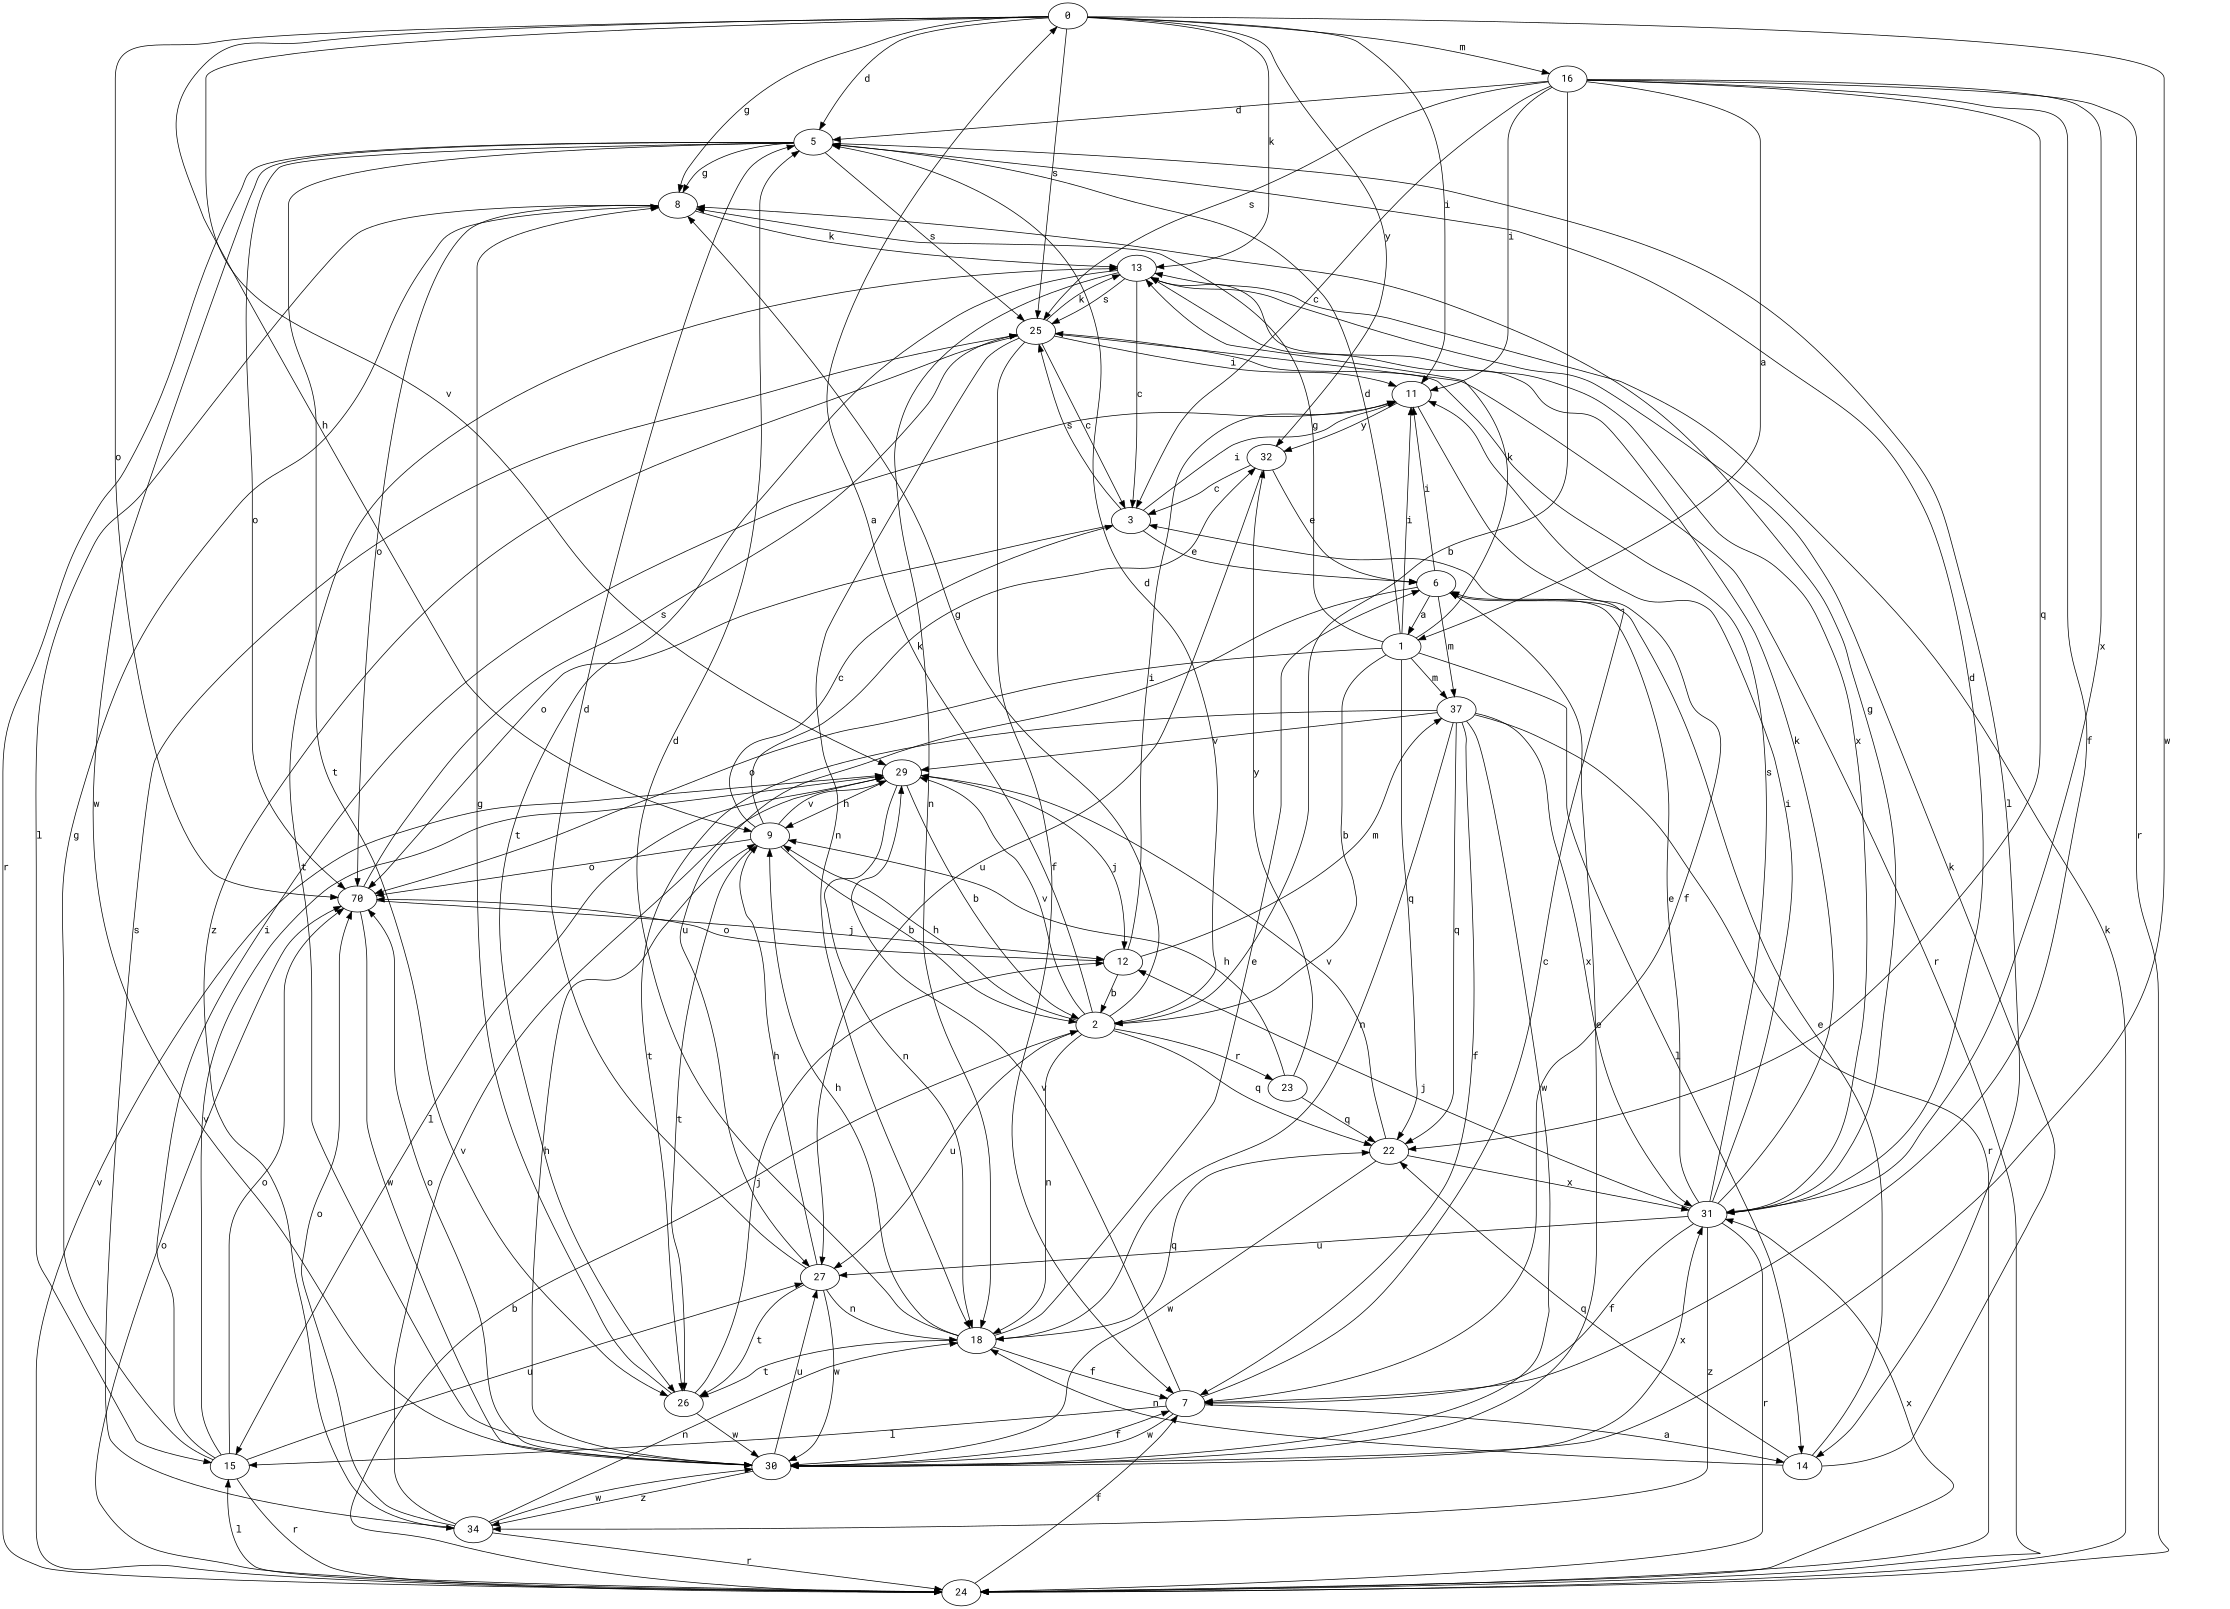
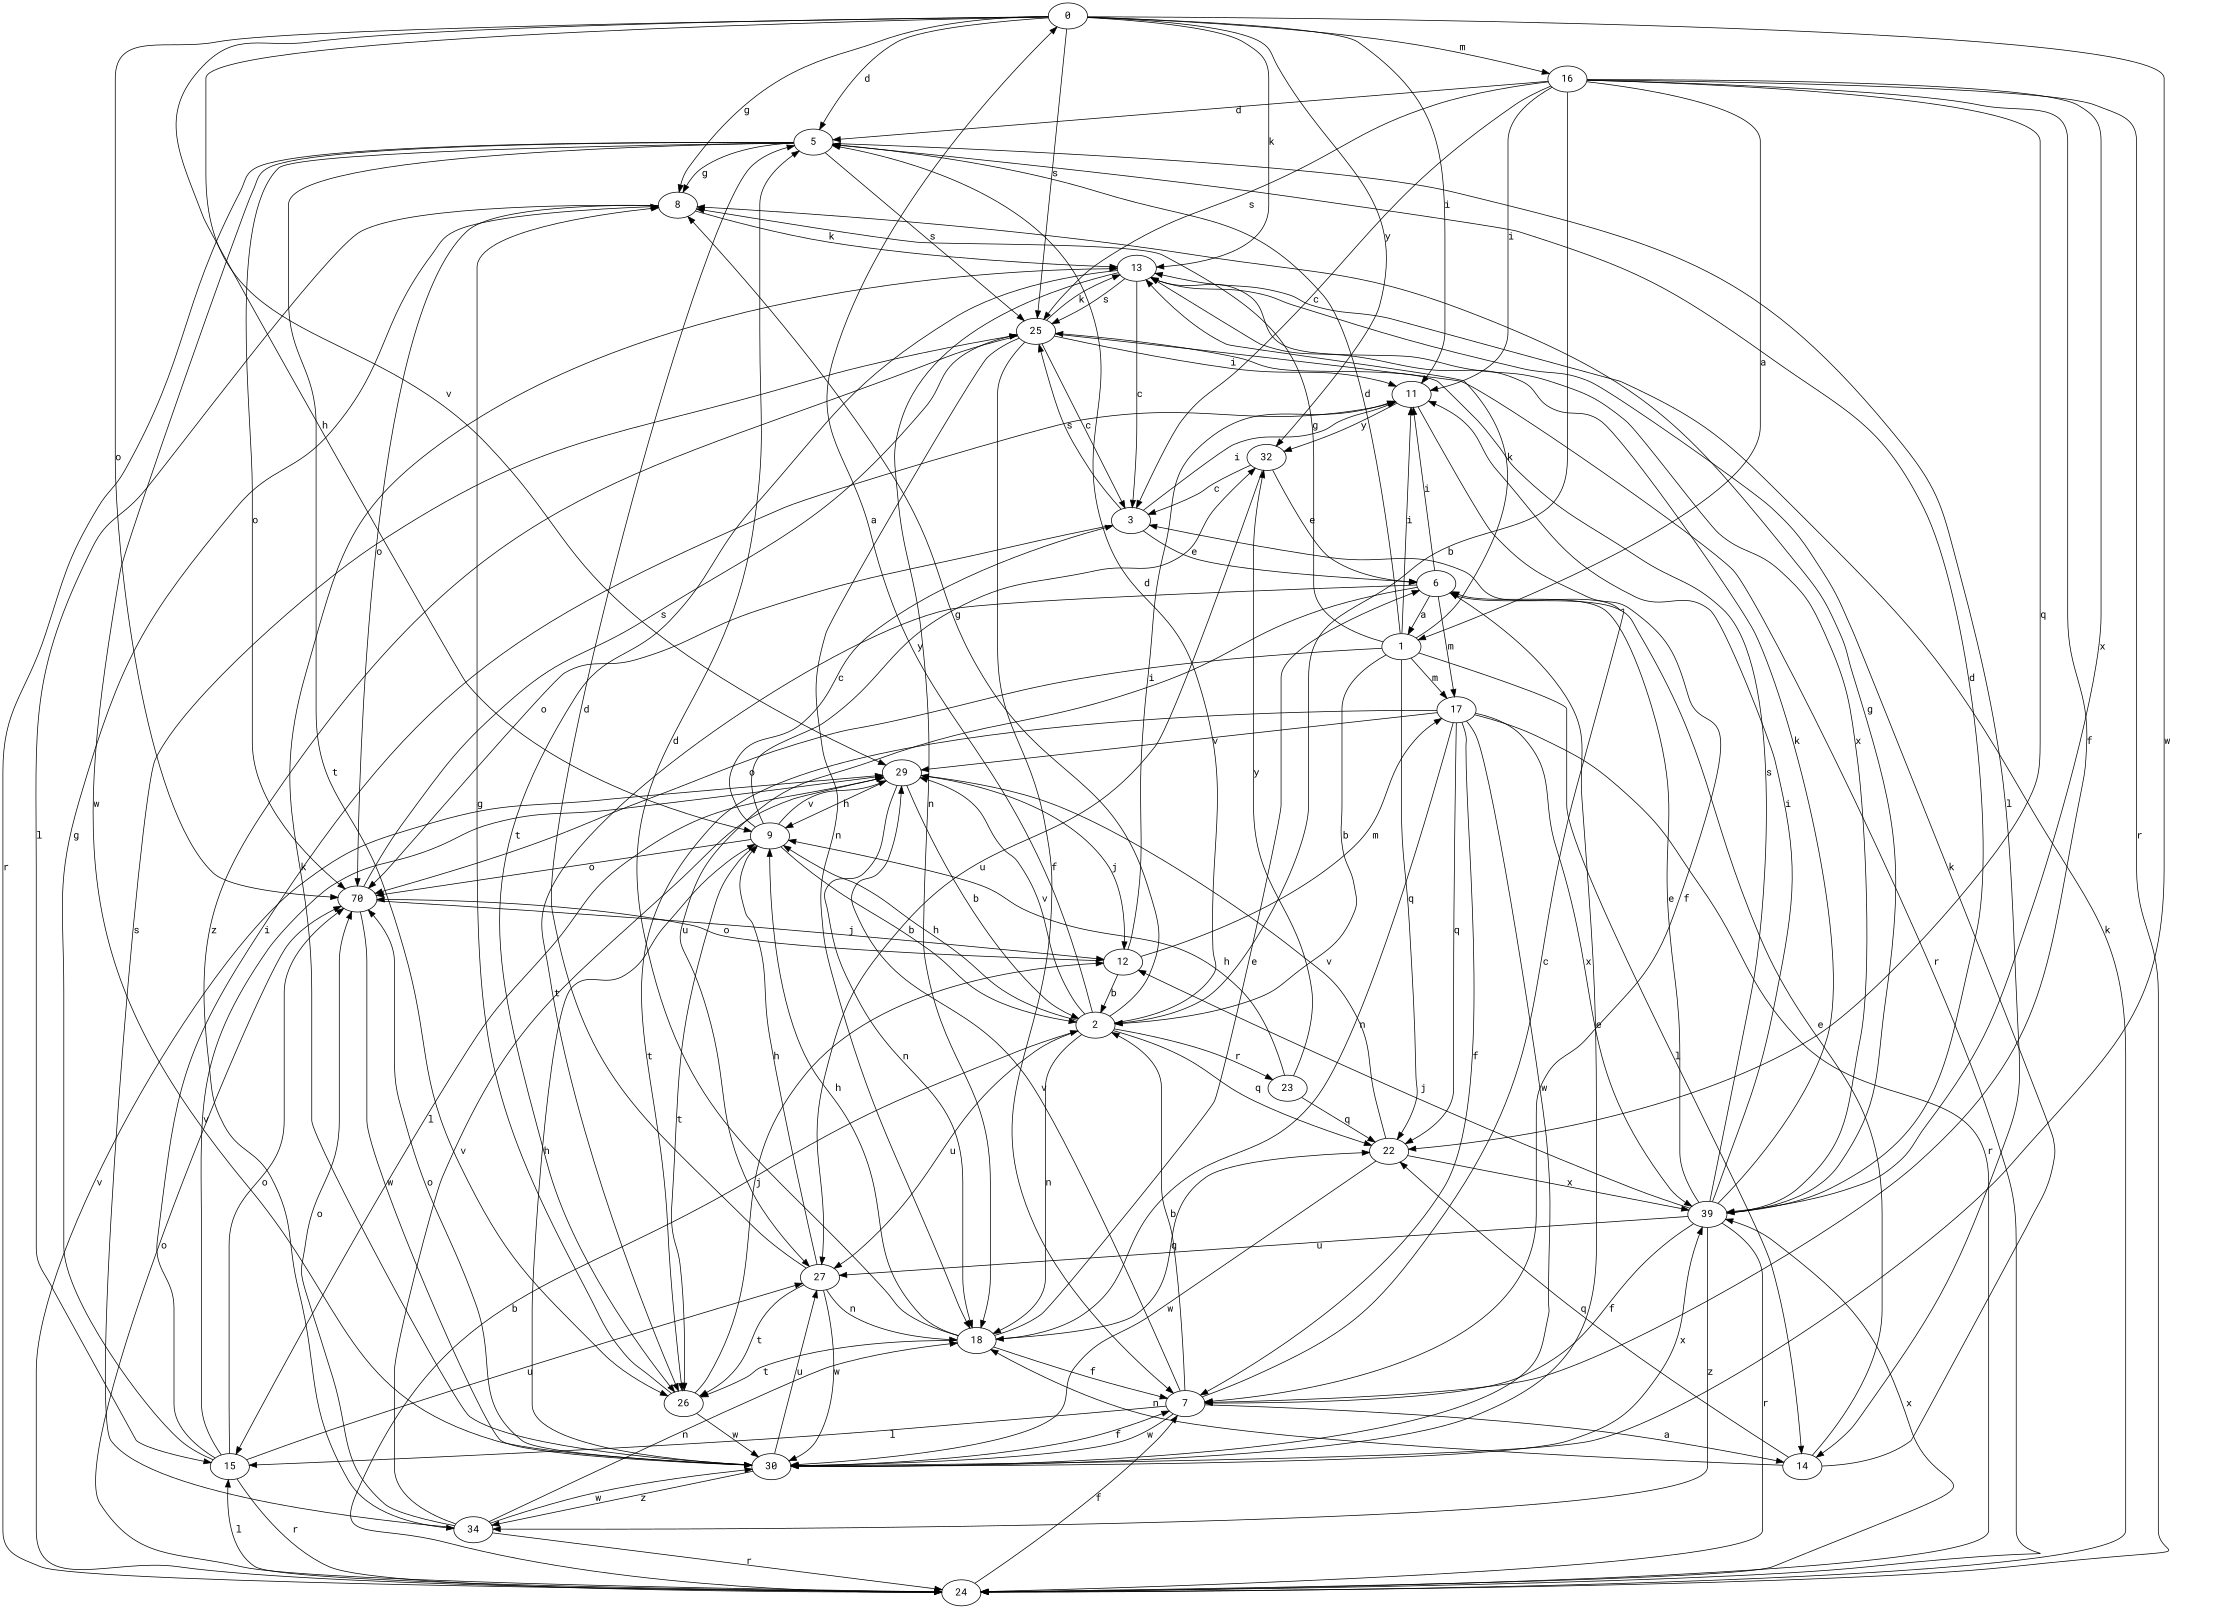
edge "9" -> "32": label "k" -> "y"
node "37": label "37" -> "17"
edge "6" -> "26": added, label "t"
edge "30" -> "13": label "t" -> "k"
edge "7" -> "2": added, label "b"
node "31": label "31" -> "39"
